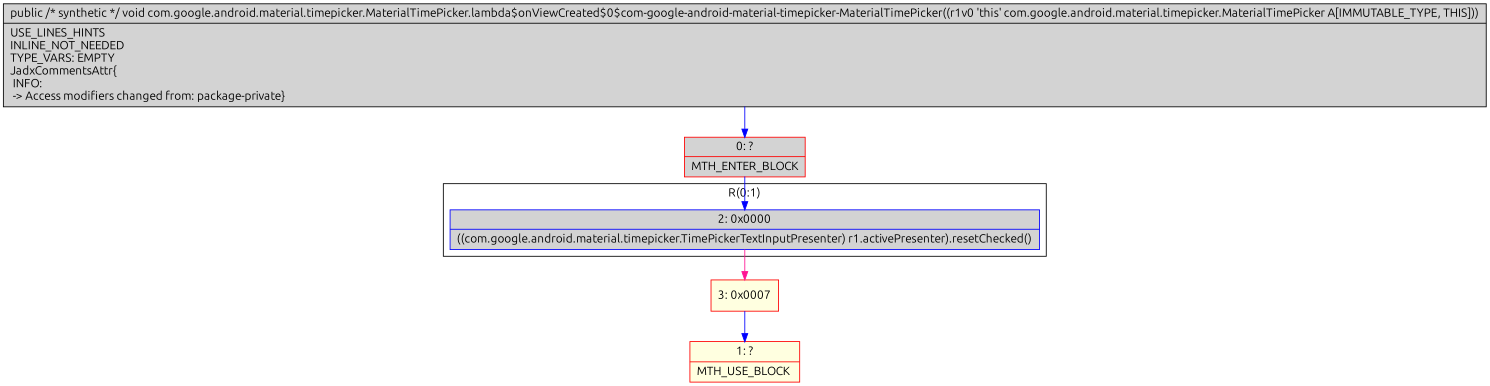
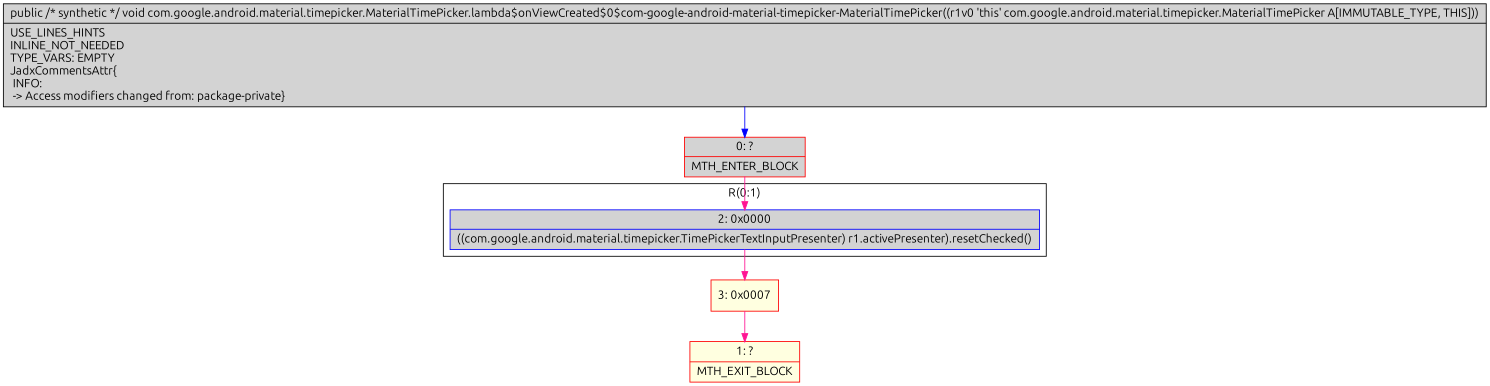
edge "0: ?" -> "2: 0x0000": color blue -> deeppink
edge "3: 0x0007" -> "1: ?": color blue -> deeppink
node "1: ?": text "MTH_USE_BLOCK" -> "MTH_EXIT_BLOCK"
